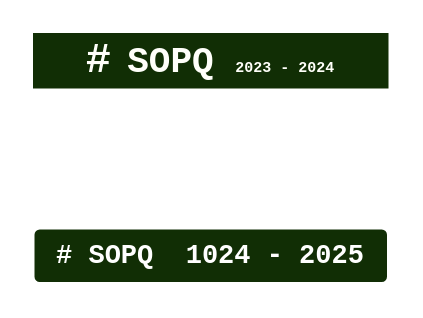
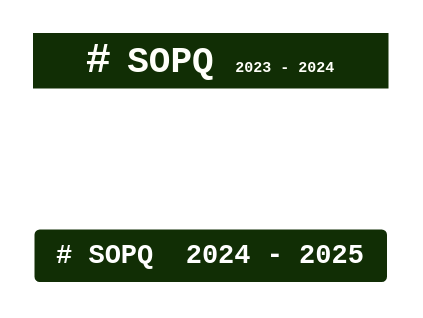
node "# SOPQ 1024 - 2025": label "# SOPQ 1024 - 2025" -> "# SOPQ 2024 - 2025"
